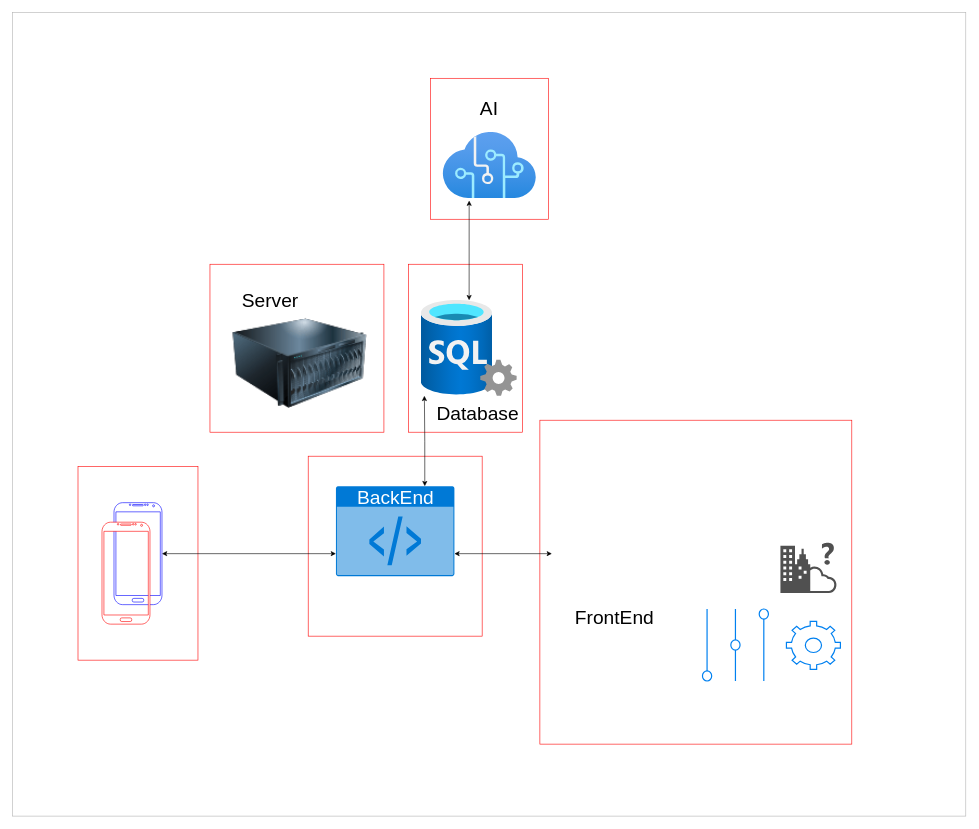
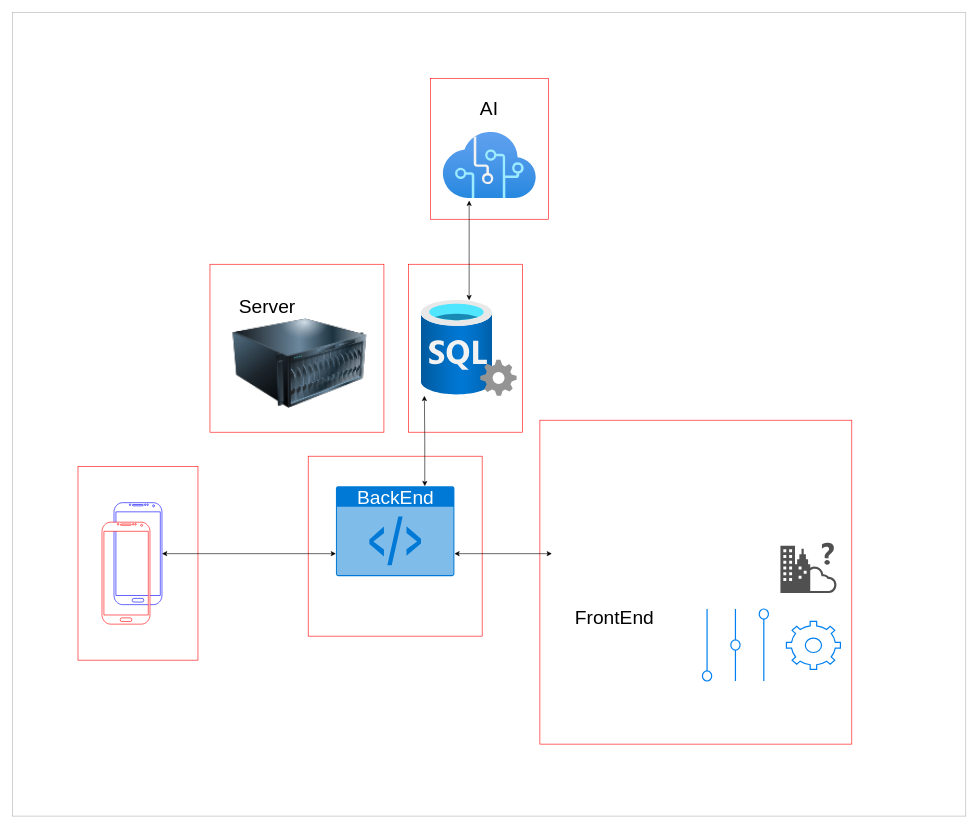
node "Server": moved (270, 300) -> (267, 306)
node "Database": removed
